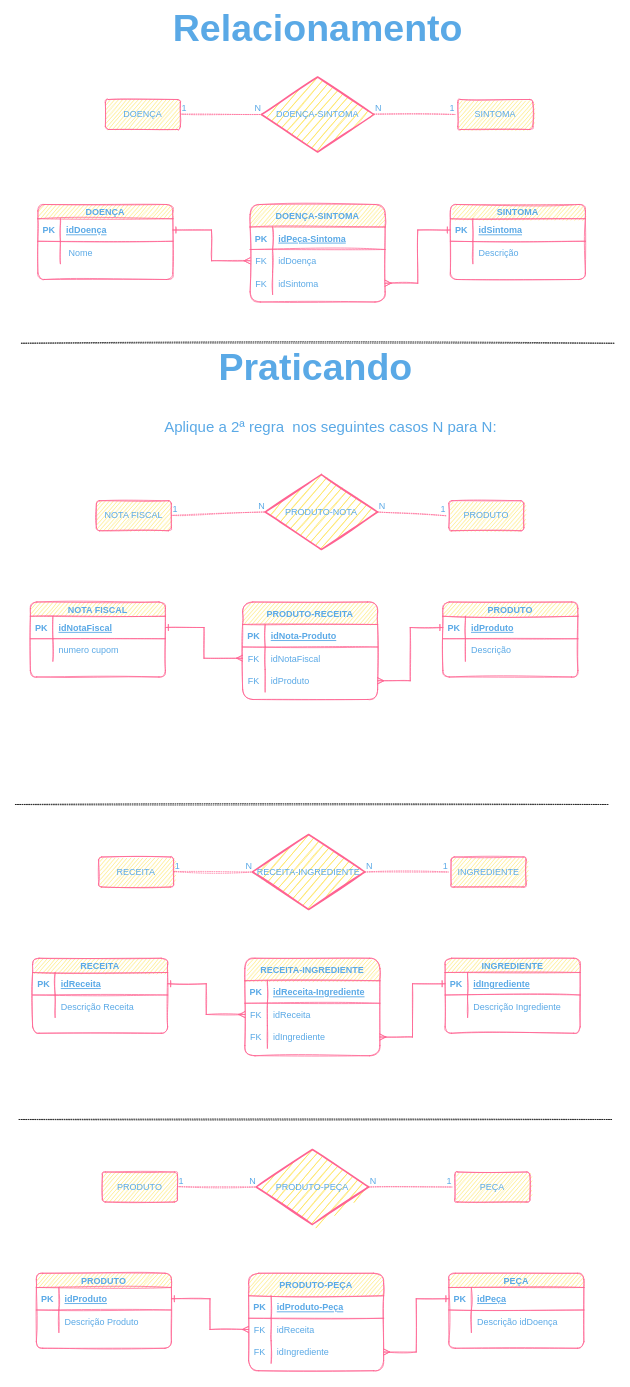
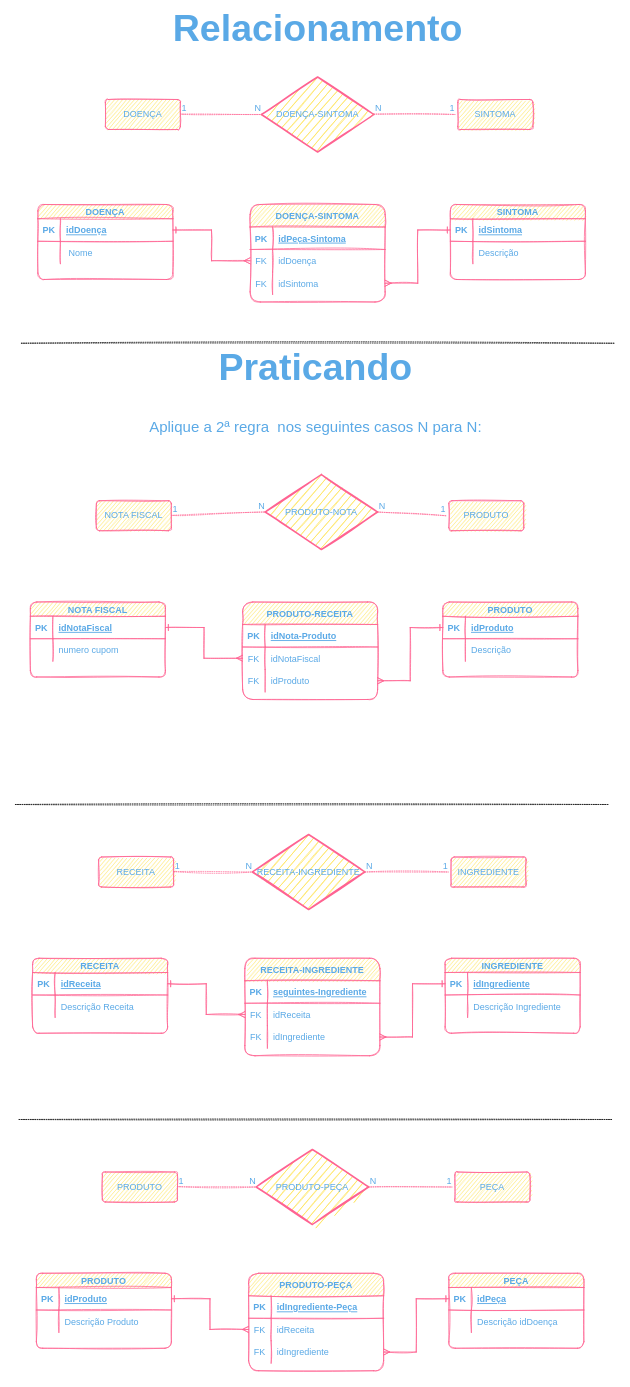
node "Aplique a 2ª regra nos seguintes casos N para N:": moved (330, 426) -> (315, 426)
node "idReceita-Ingrediente": label "idReceita-Ingrediente" -> "seguintes-Ingrediente"
node "idProduto-Peça": label "idProduto-Peça" -> "idIngrediente-Peça"
